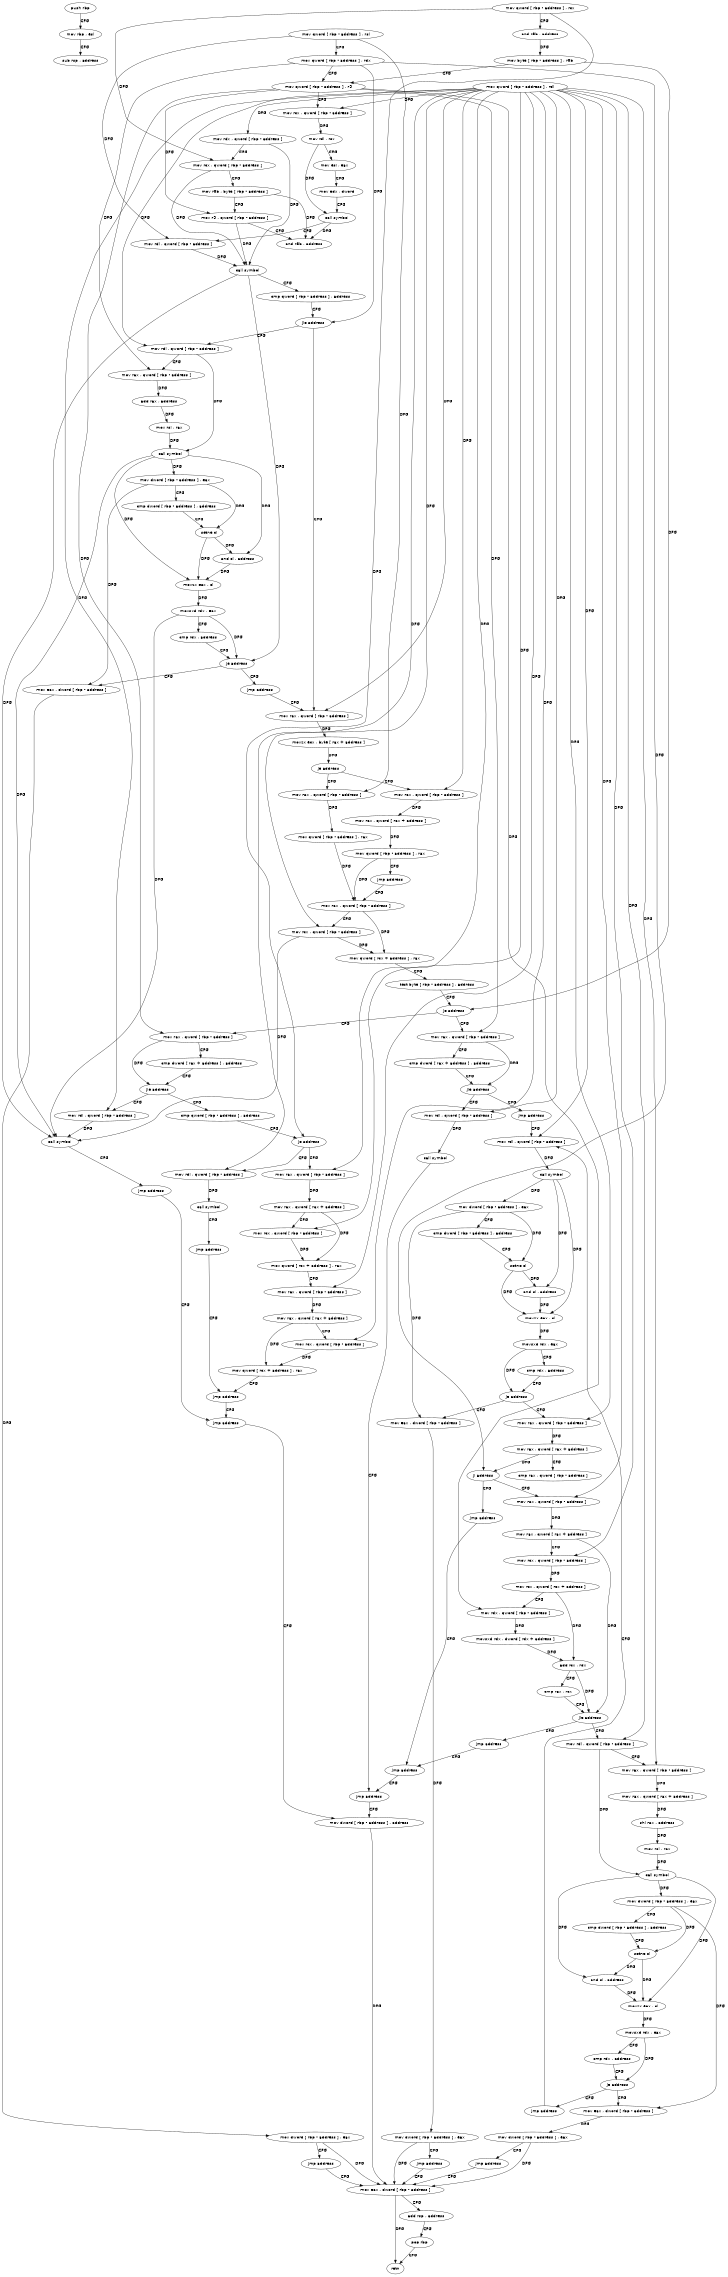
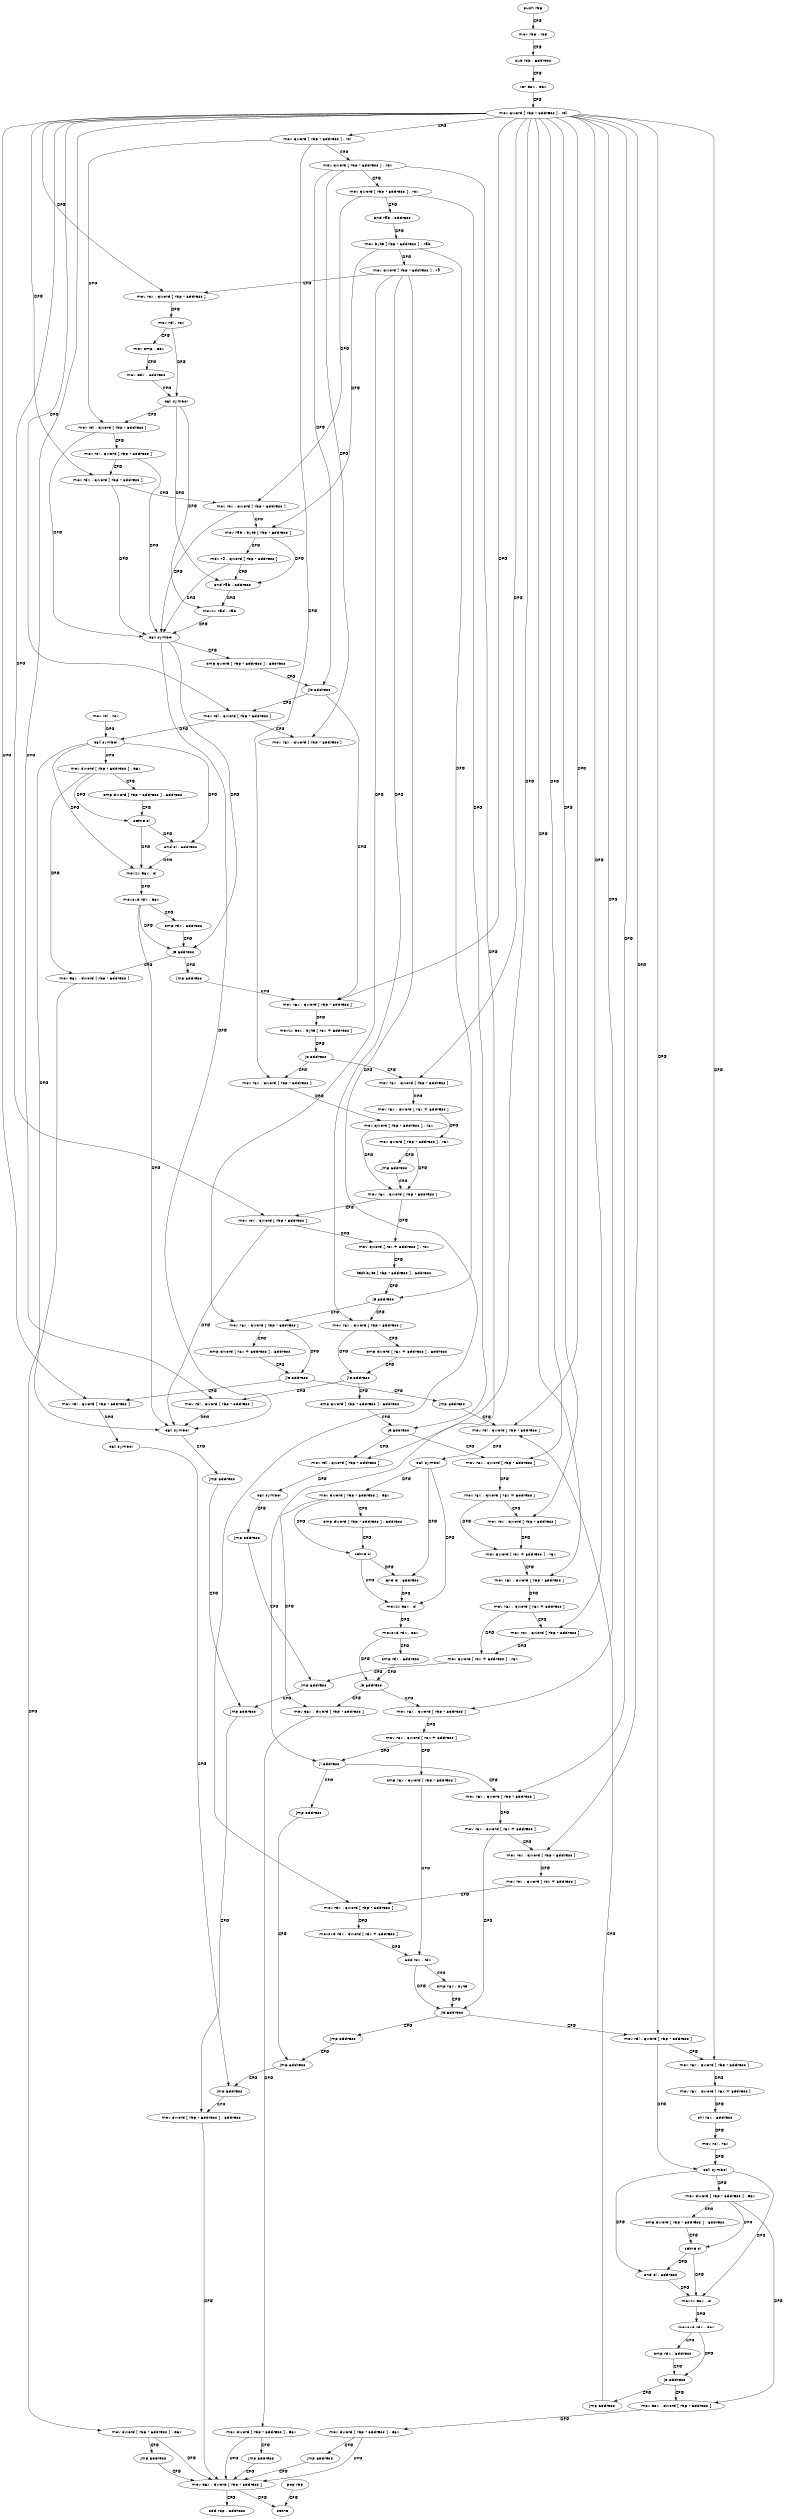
node "mov rbp , esi": label "mov rbp , esi" -> "mov rbp , rsp"
edge "mov qword [ rbp - address ] , rdx" -> "mov qword [ rbp - address ] , r9": now "mov qword [ rbp - address ] , rdx" -> "mov qword [ rbp - address ] , rcx"
edge "mov byte [ rbp - address ] , r8b" -> "mov qword [ rbp - address ] , r9": label "CFG" -> "DFG"
node "xor eax , eax": added
edge "mov qword [ rbp - address ] , r9" -> "mov r9 , qword [ rbp - address ]": removed, label "DFG"
edge "mov qword [ rbp - address ] , rdi" -> "mov qword [ rbp - address ] , rsi": added, label "CFG"
node "mov esi , eax": label "mov esi , eax" -> "mov cmp , eax"
node "mov edx , dword": label "mov edx , dword" -> "mov edx , address"
edge "mov byte [ rbp - address ] , r8b" -> "mov r8b , byte [ rbp - address ]": added, label "DFG"
node "add rax , address": removed
node "mov rsi , qword [ rbp - address ]": added
node "movzx r8d , r8b": added
edge "mov rcx , qword [ rcx + address ]" -> "add rcx , rdx": now "cmp rax , qword [ rbp - address ]" -> "add rcx , rdx"
node "cmp rax , rcx": label "cmp rax , rcx" -> "cmp rax , byte"
edge "add rsp , address" -> "pop rbp": removed, label "CFG"
node "retn": label "retn" -> "setne"
